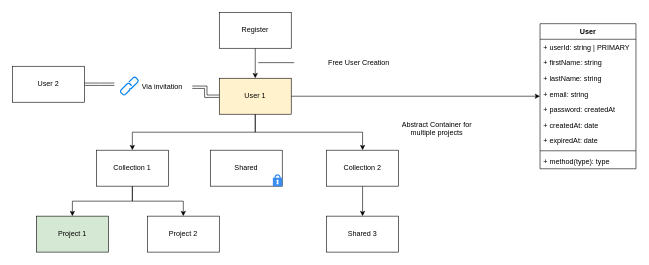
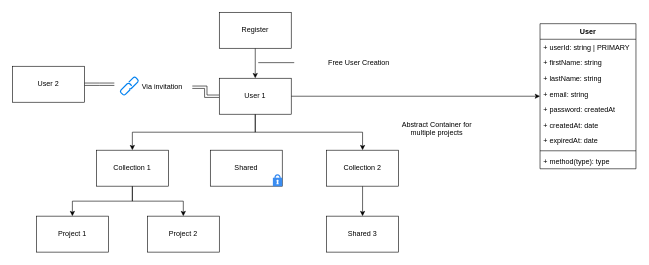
node "User 1": fillcolor #fff2cc -> #ffffff
node "Project 1": fillcolor #d5e8d4 -> #ffffff
